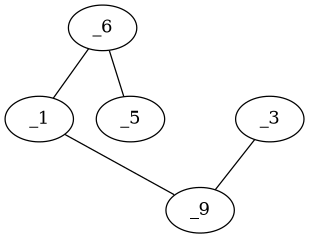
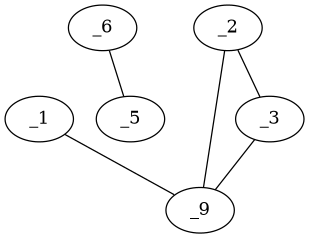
node "_2": added
edge "_6" -- "_1": removed
